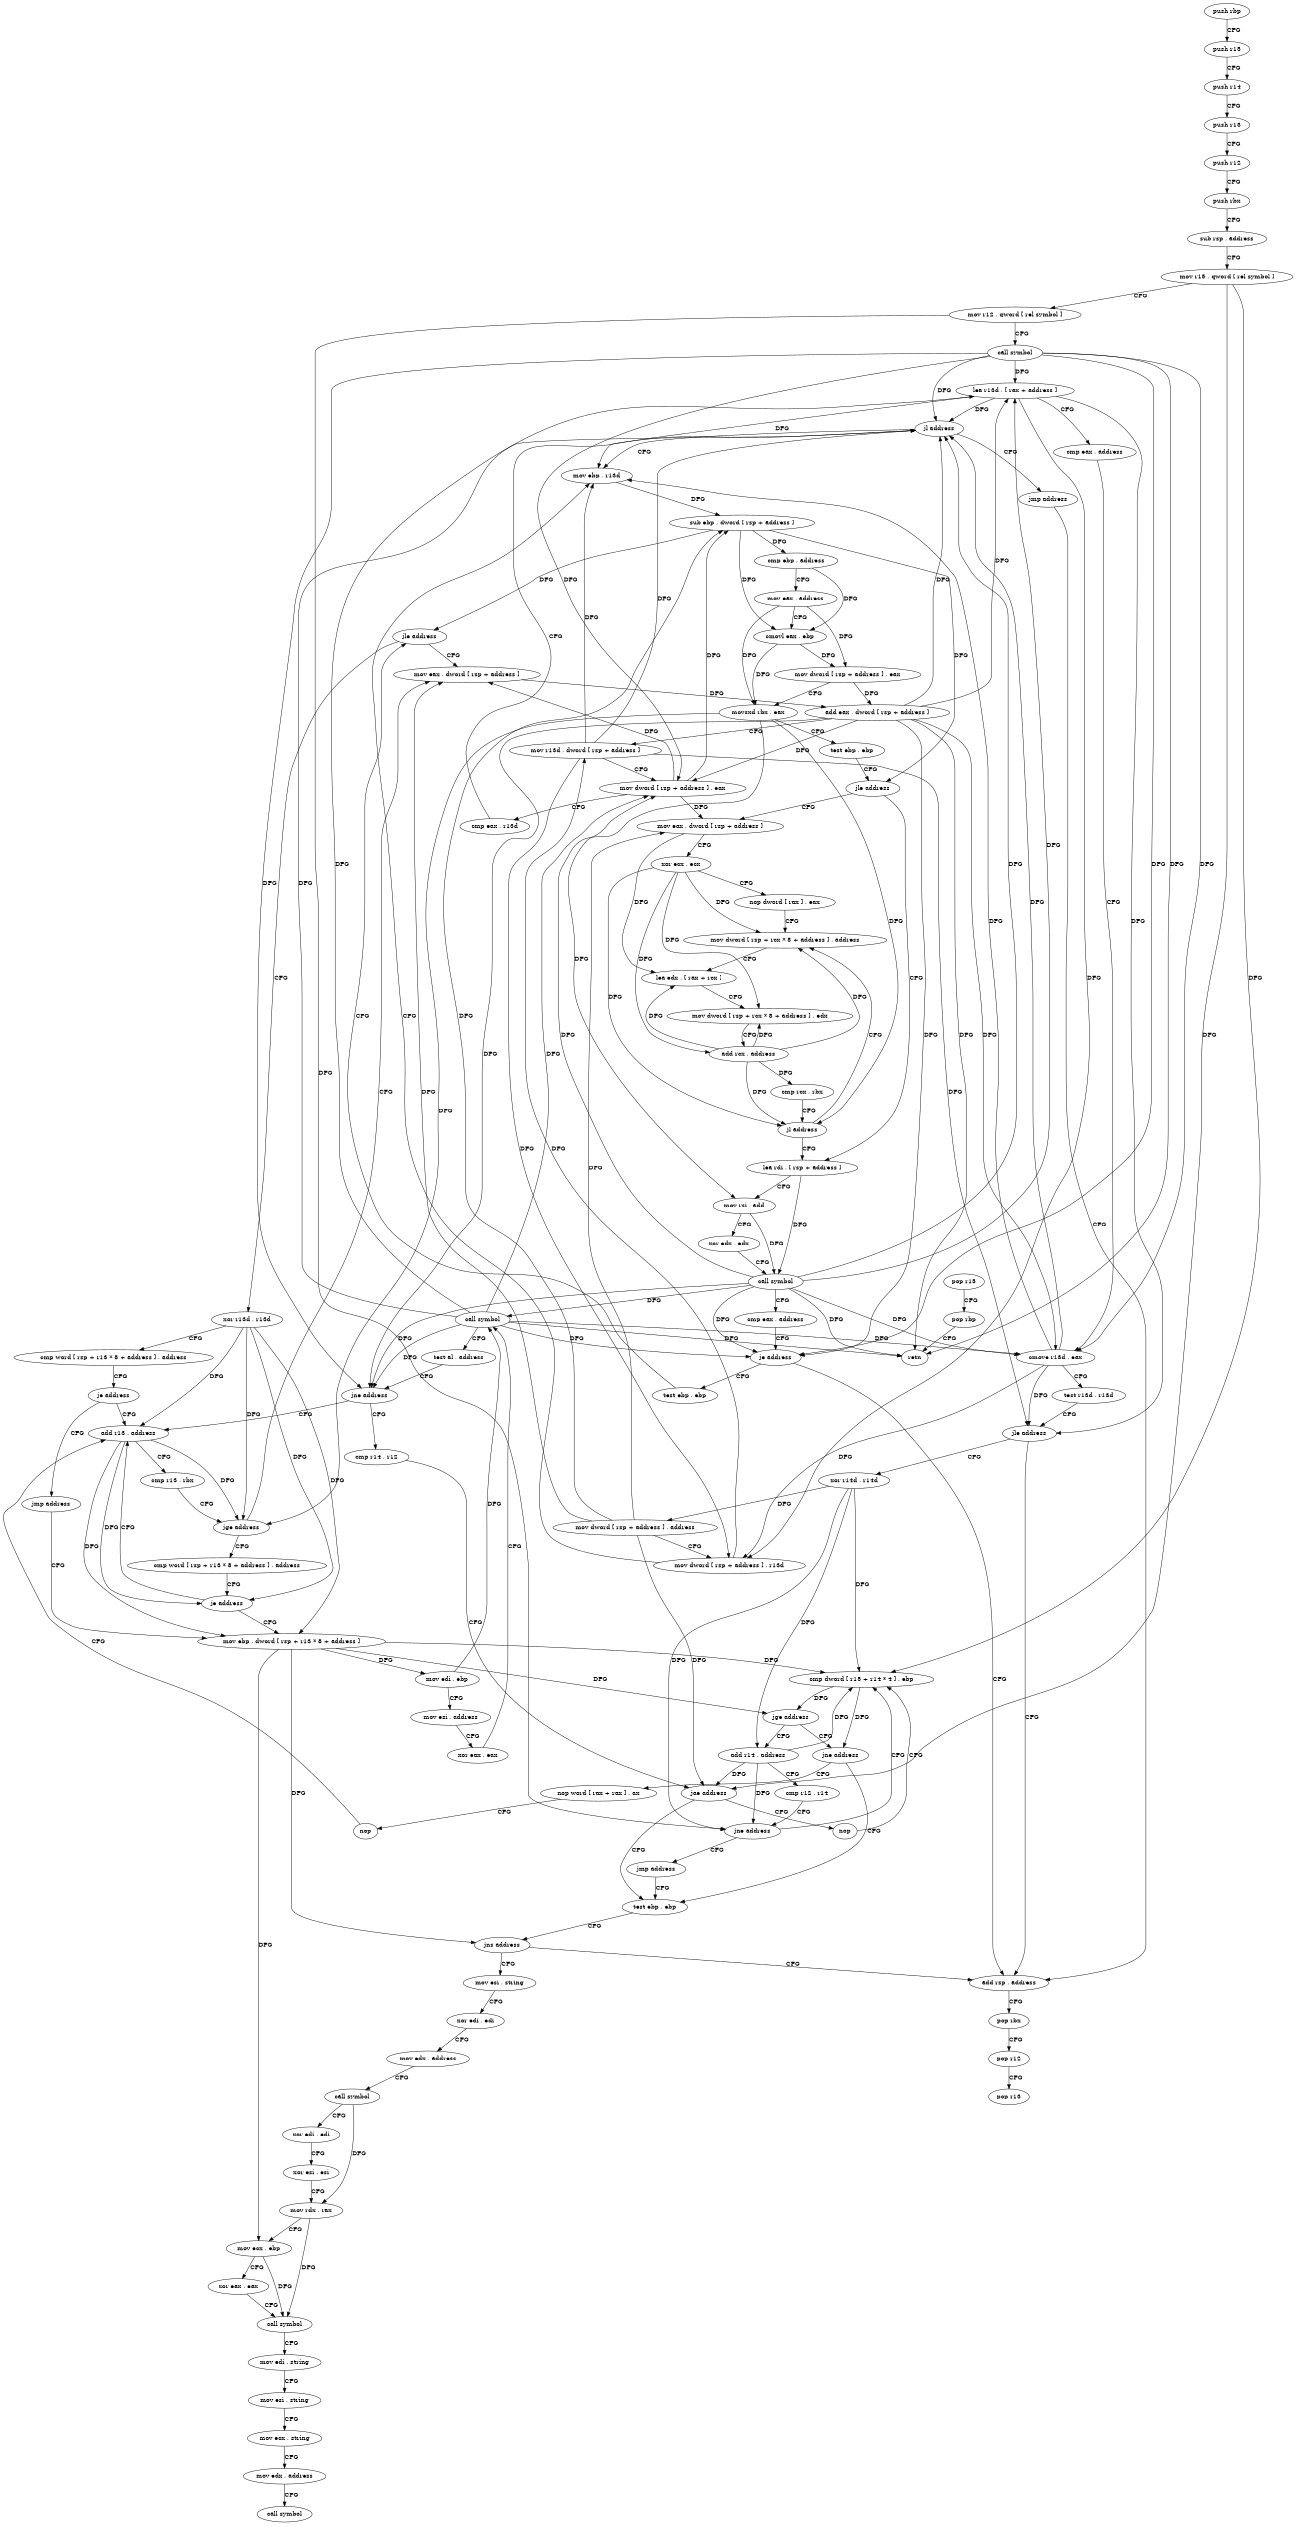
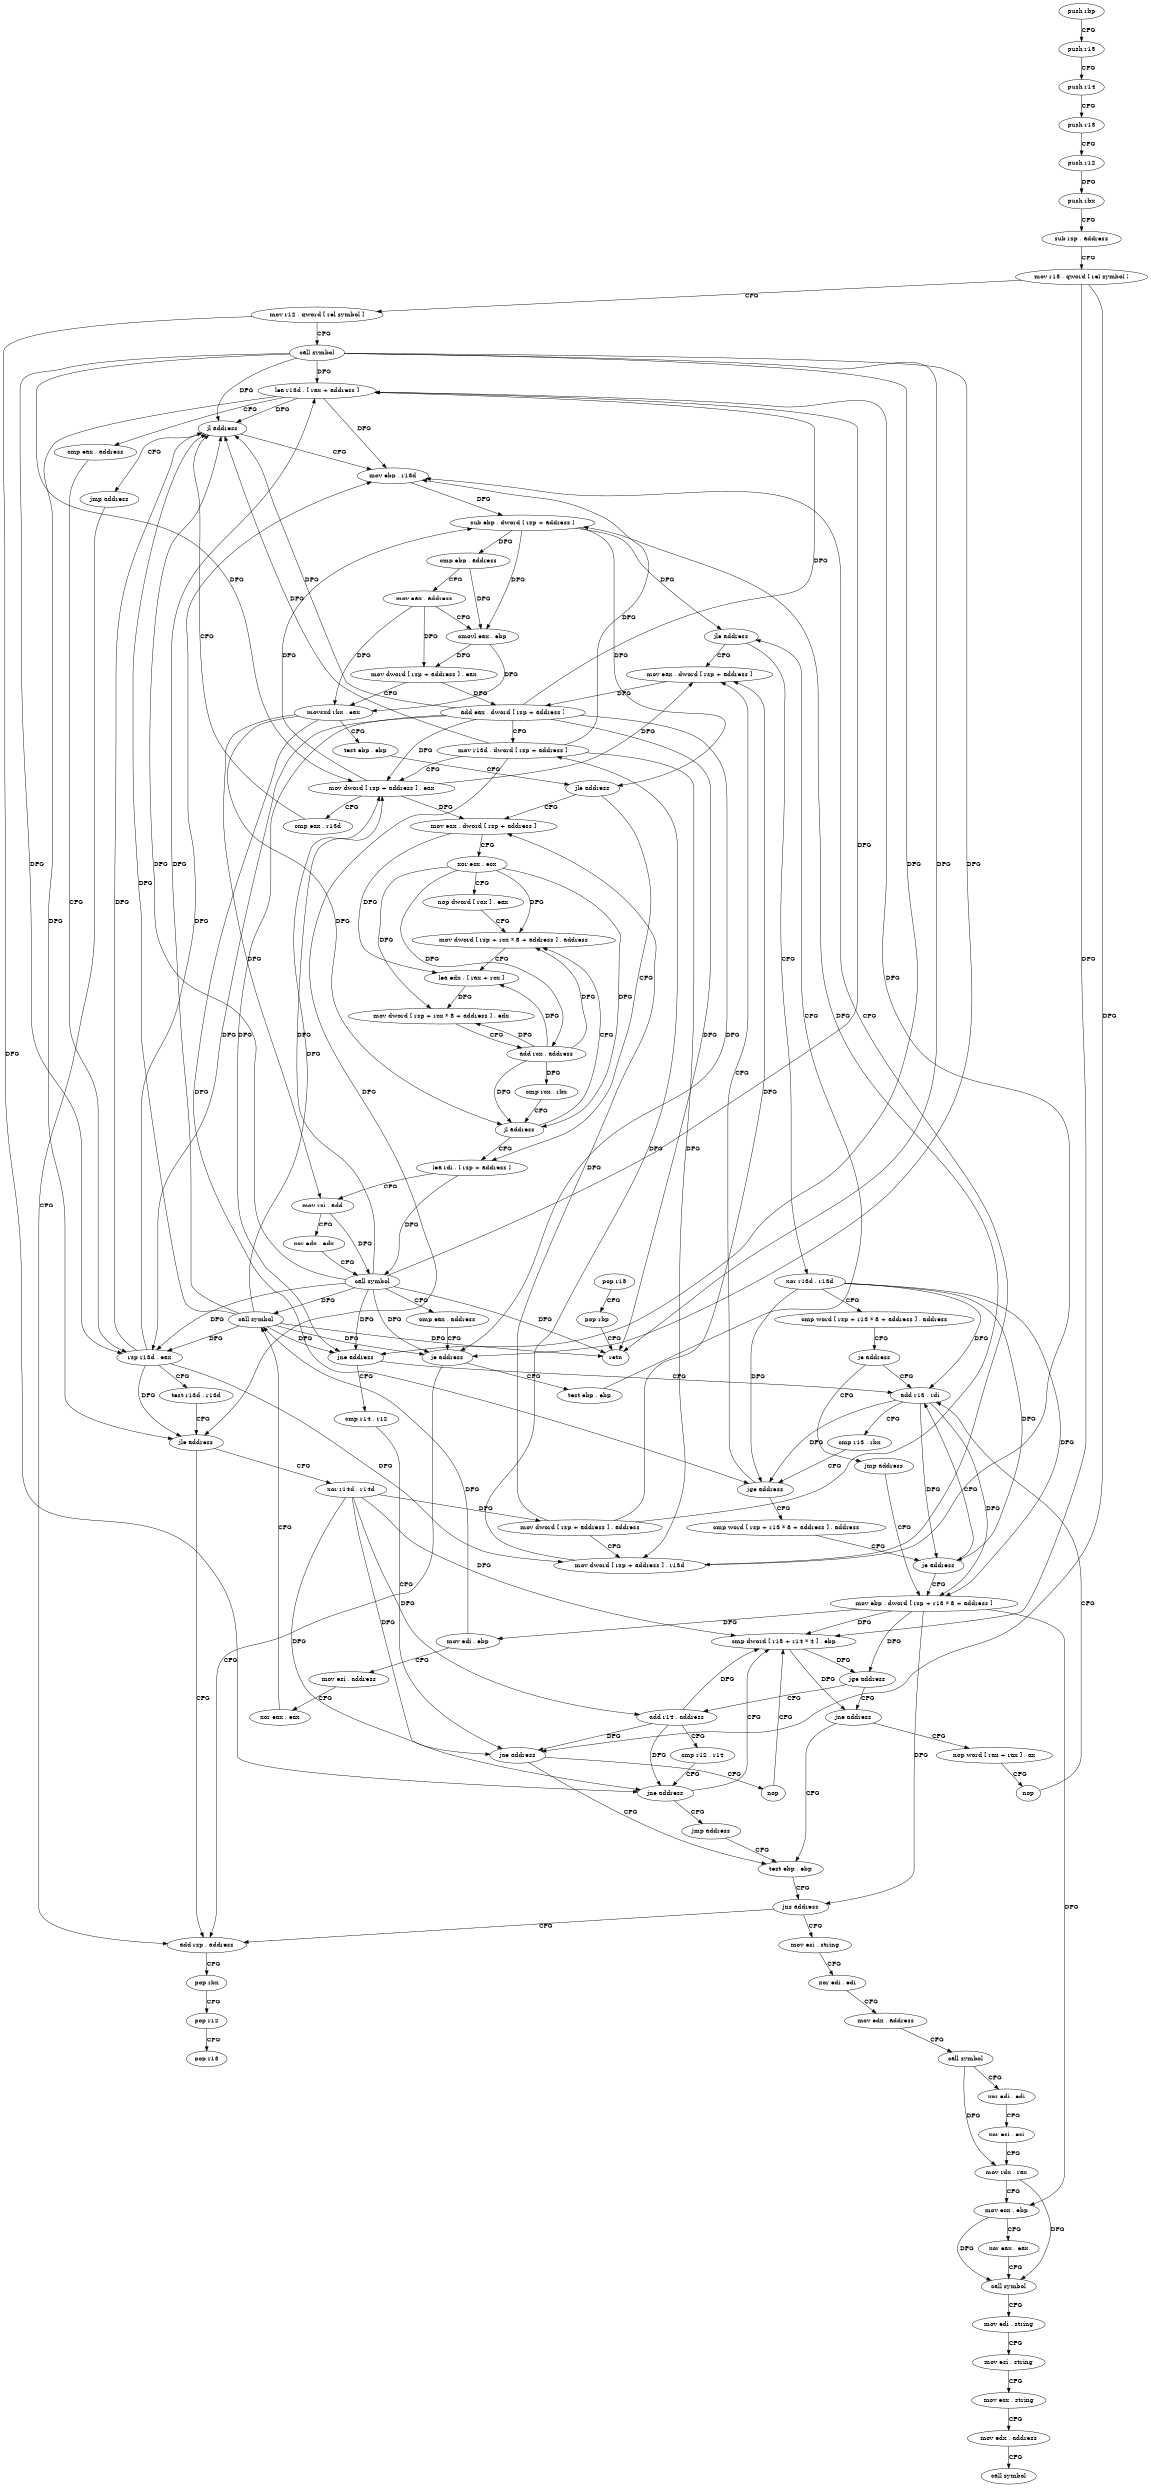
edge "push r12" -> "push rbx": label "CFG" -> "DFG"
edge "lea edx , [ rax + rcx ]" -> "mov dword [ rsp + rcx * 8 + address ] , edx": label "CFG" -> "DFG"
node "test al , address": removed
node "cmove r13d , eax": label "cmove r13d , eax" -> "rsp r13d , eax"
node "add r13 , address": label "add r13 , address" -> "add r13 , rdi"
edge "mov dword [ rsp + address ] , address" -> "jae address": now "xor r14d , r14d" -> "jae address"
